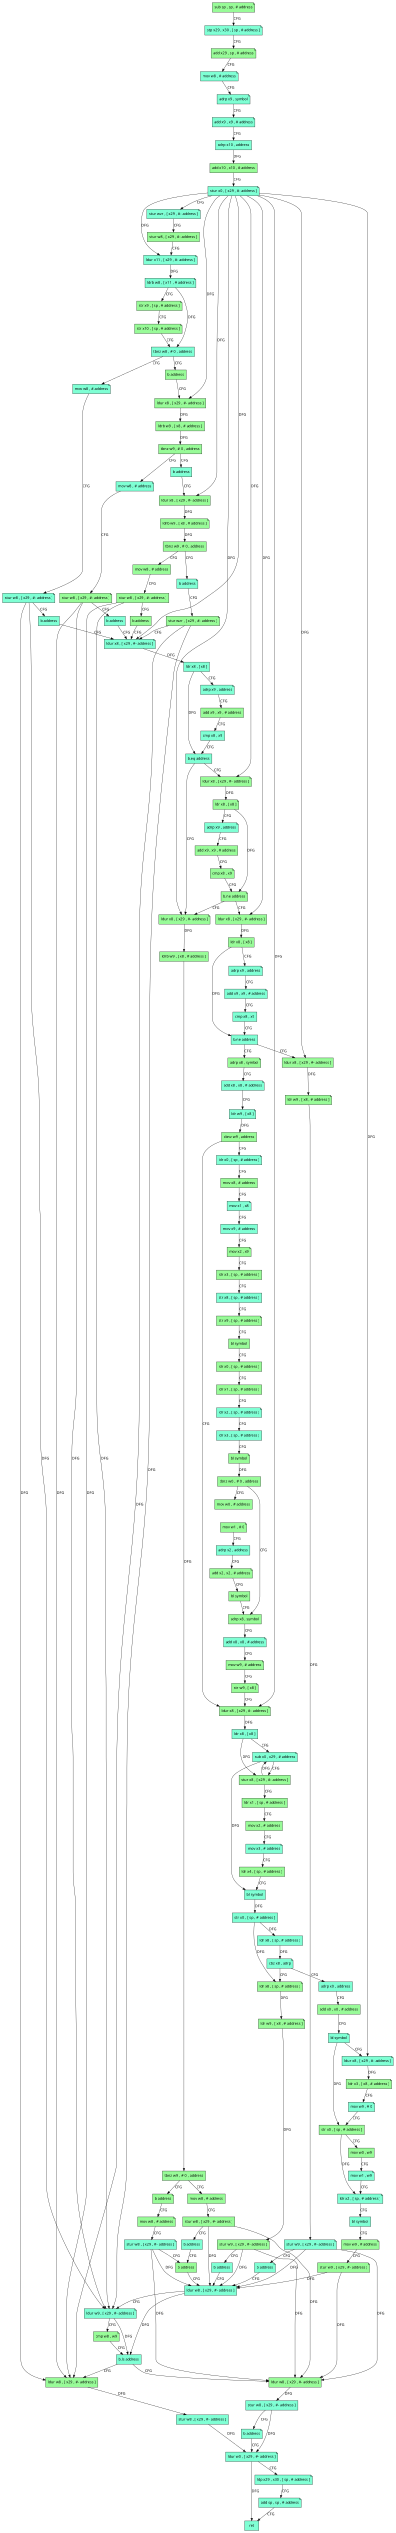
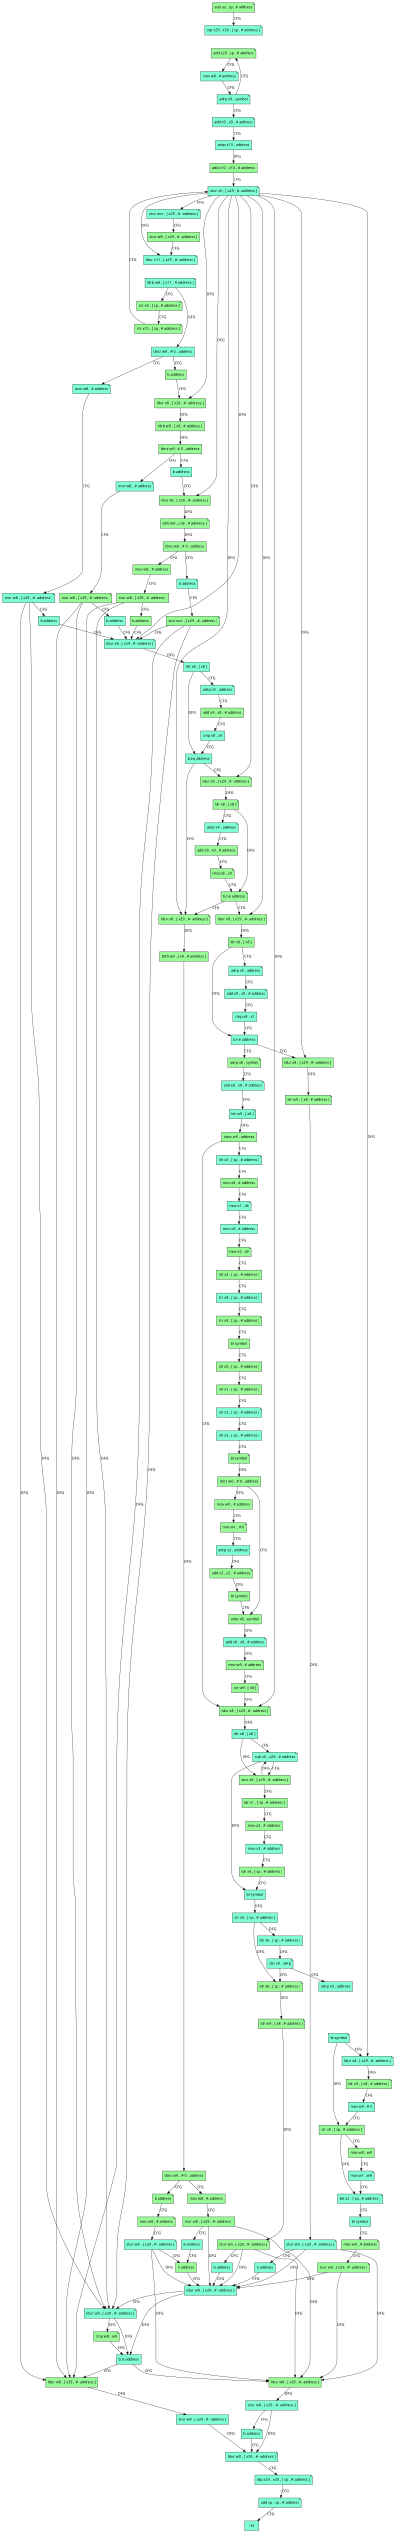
edge "stp x29 , x30 , [ sp , # address ]" -> "add x29 , sp , # address": now "adrp x9 , symbol" -> "add x29 , sp , # address"
edge "ldur x11 , [ x29 , #- address ]" -> "ldrb w8 , [ x11 , # address ]": removed, label "DFG"
edge "str x10 , [ sp , # address ]" -> "tbnz w8 , # 0 , address": now "str x10 , [ sp , # address ]" -> "stur x0 , [ x29 , #- address ]"
edge "mov w0 , # address" -> "mov w1 , # 0": added, label "CFG"
node "add x0 , x0 , # address": removed
edge "ldur w0 , [ x29 , #- address ]" -> "ret": removed, label "DFG"
